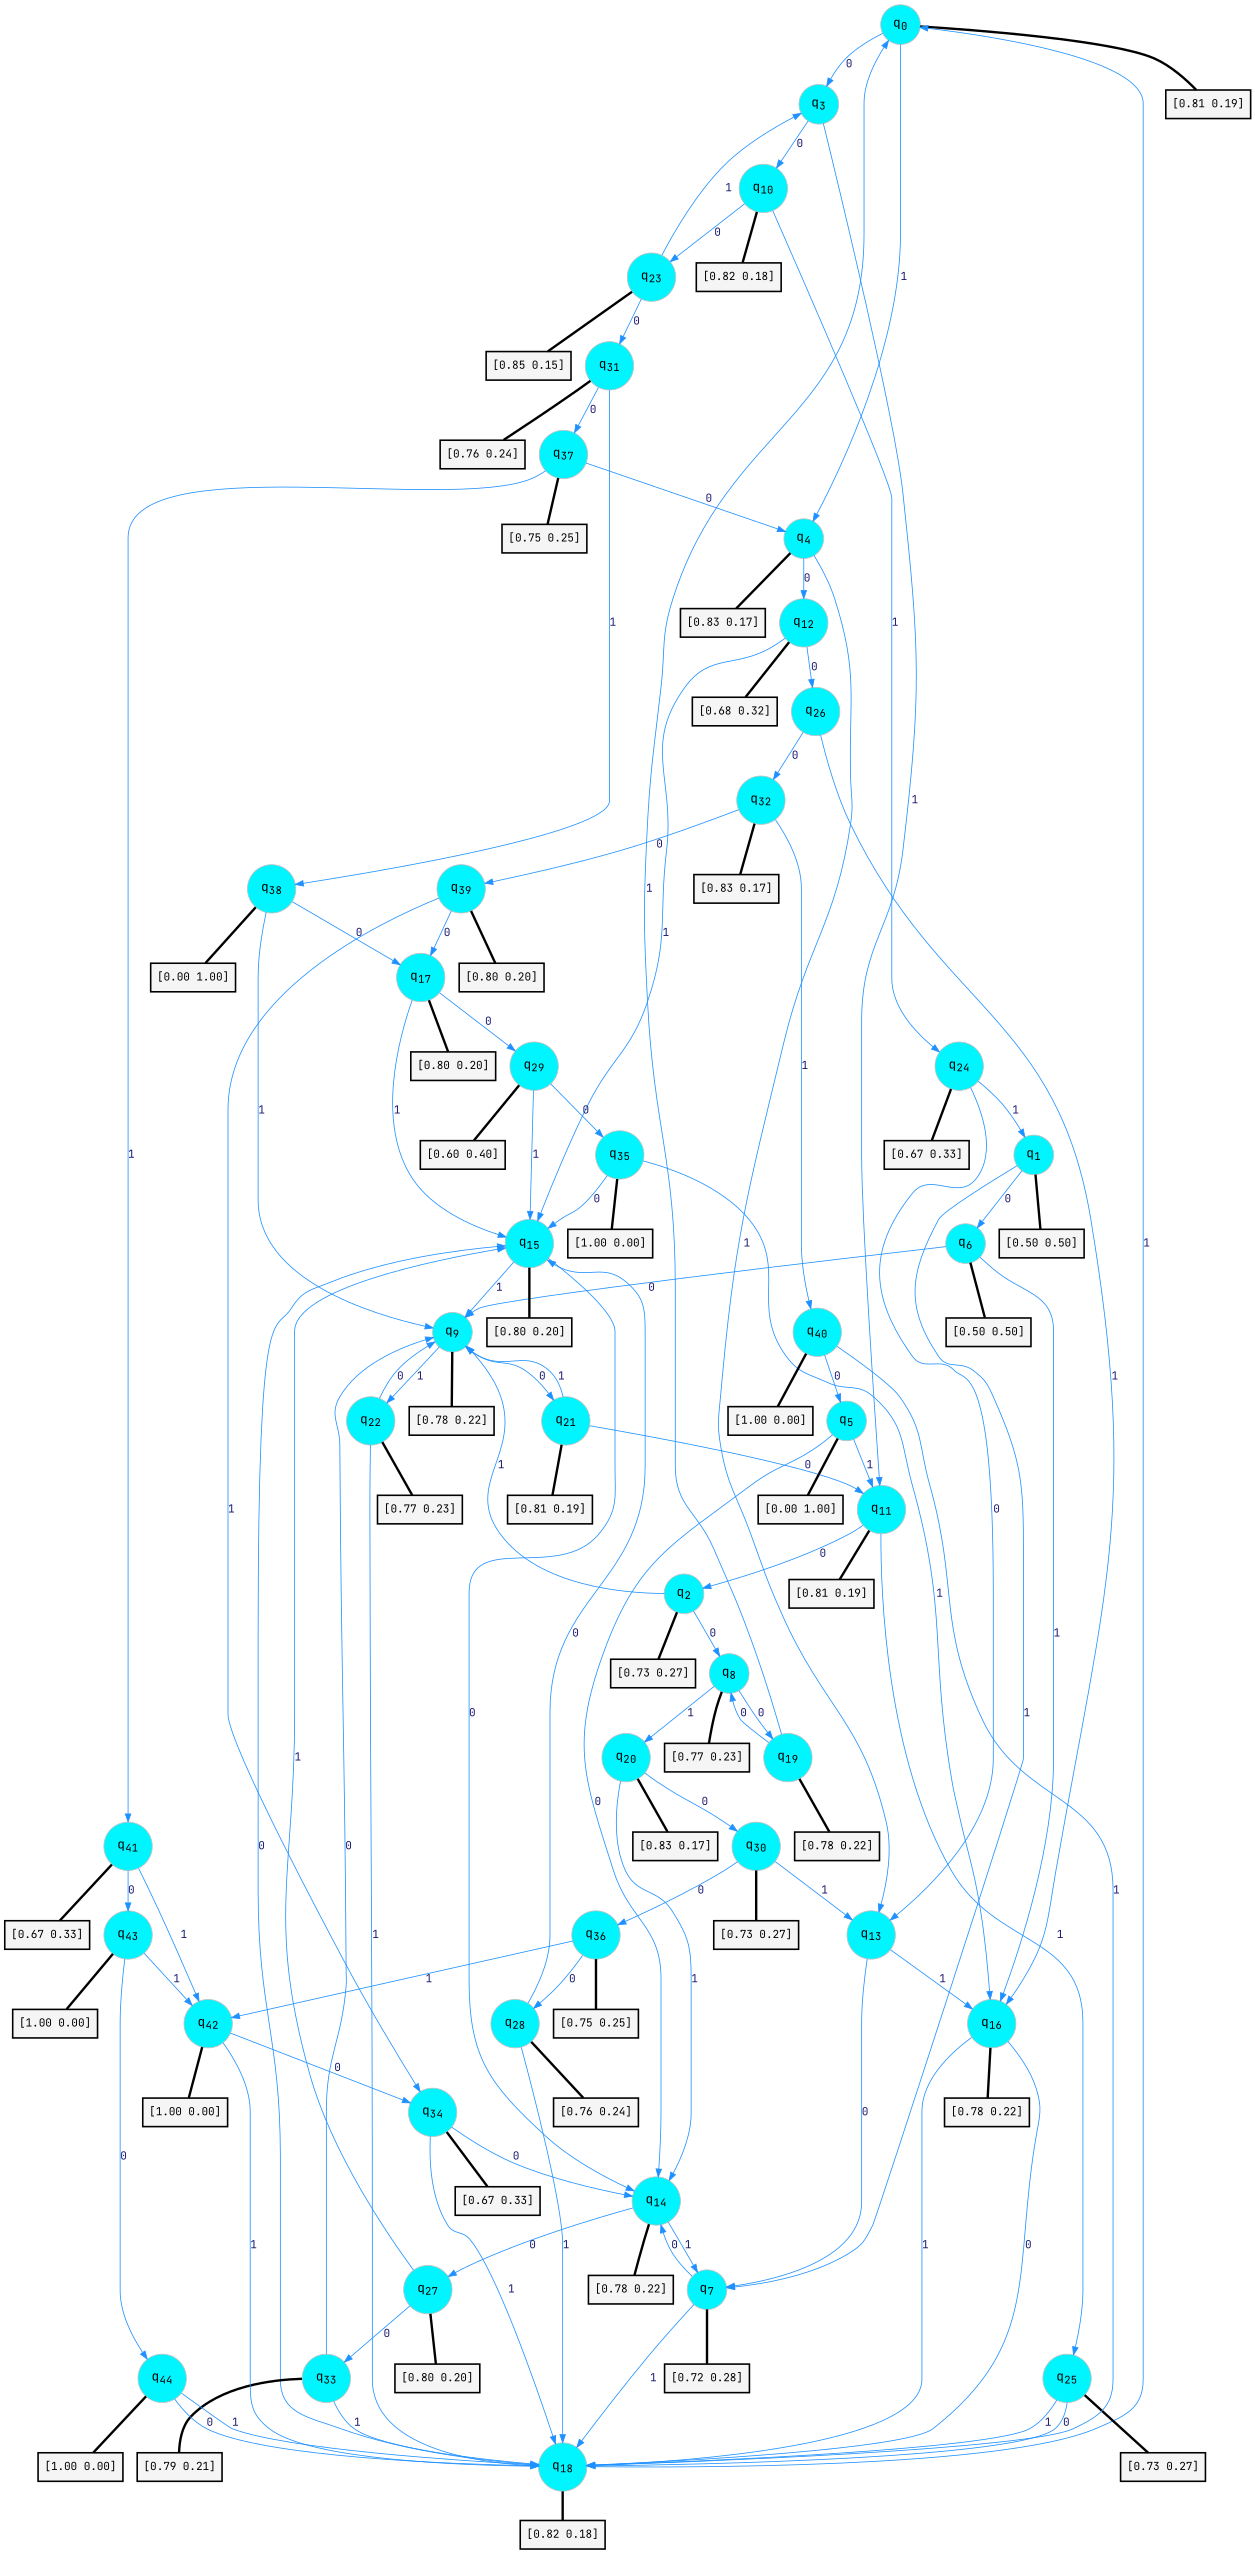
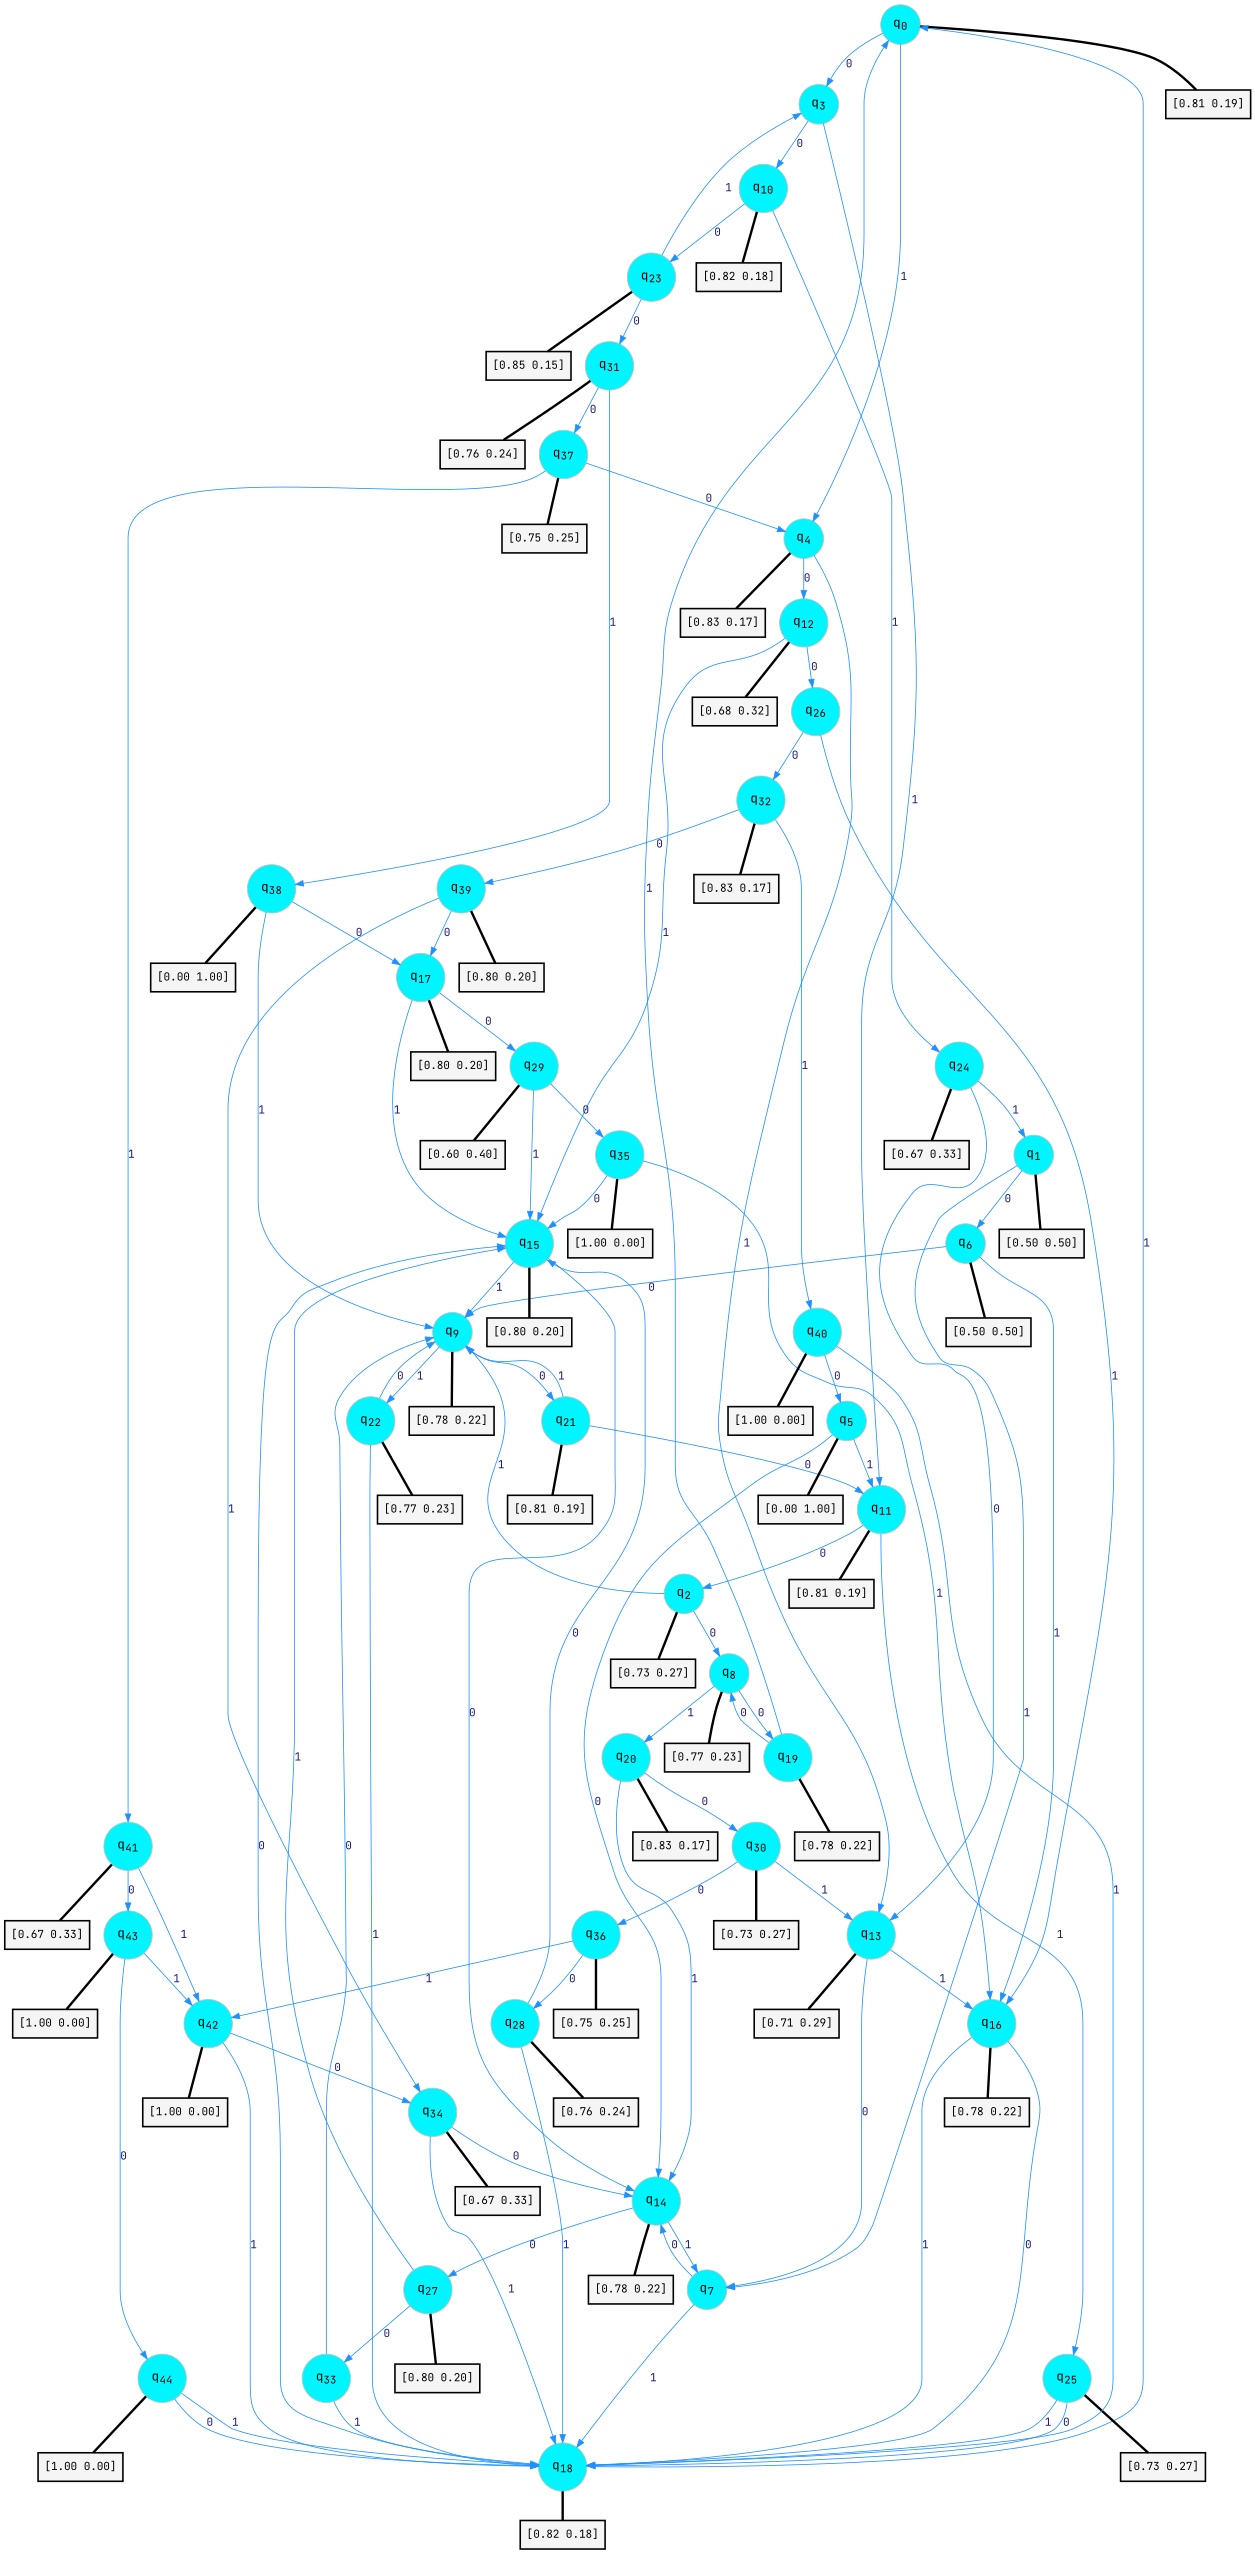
node "[0.71 0.29]": added
node "[0.72 0.28]": removed
node "[0.79 0.21]": removed
